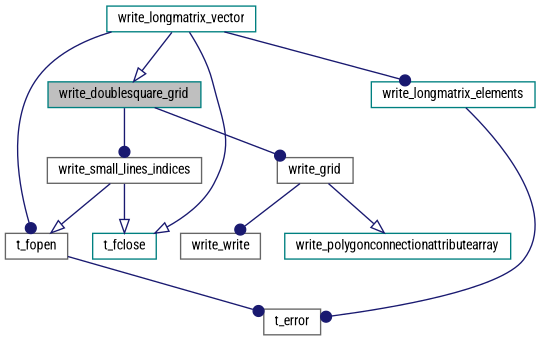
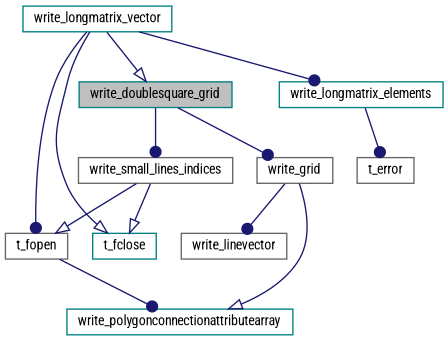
node "write_write": label "write_write" -> "write_linevector"
edge "t_fopen" -> "t_error": now "t_fopen" -> "write_polygonconnectionattributearray"
